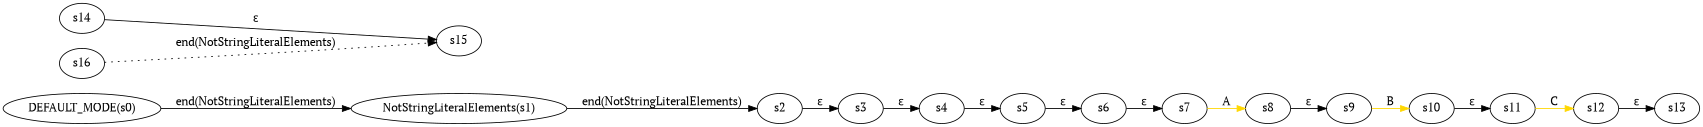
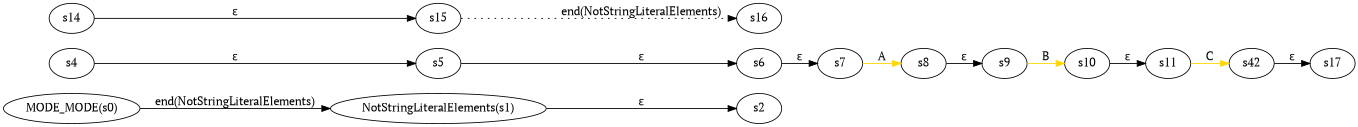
edge "s16" -> "s15": reversed
edge "NotStringLiteralElements(s1)" -> "s2": label "end(NotStringLiteralElements)" -> "ε"
node "DEFAULT_MODE(s0)": label "DEFAULT_MODE(s0)" -> "MODE_MODE(s0)"
node "s3": removed
node "s12": label "s12" -> "s42"
node "s13": label "s13" -> "s17"
